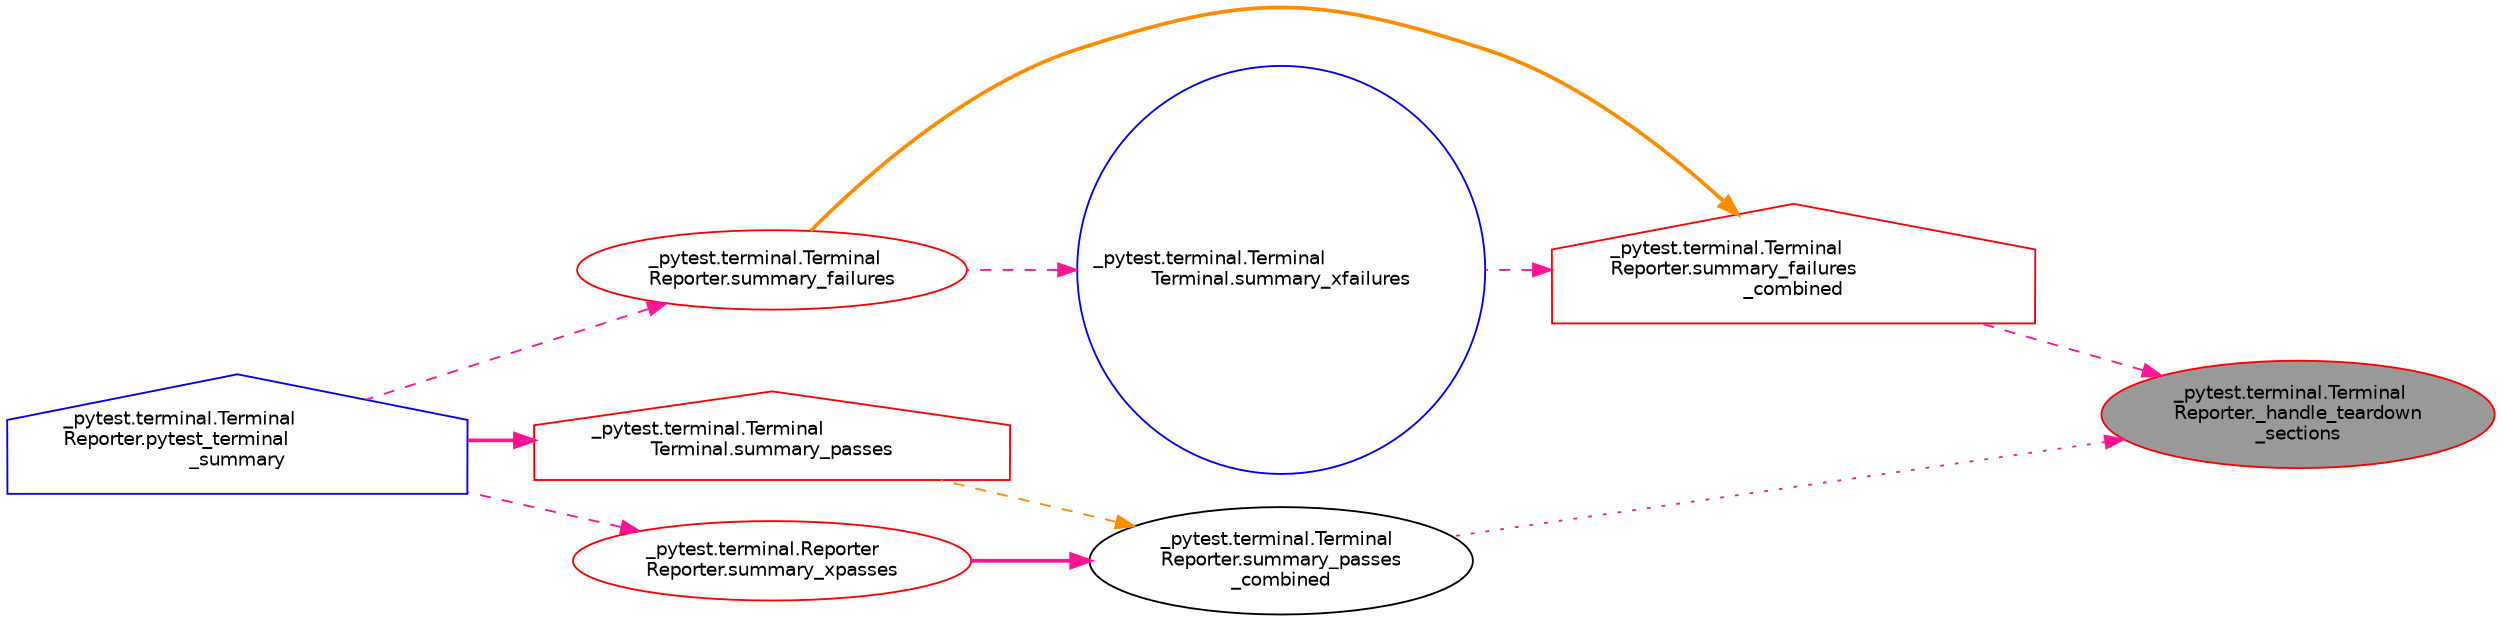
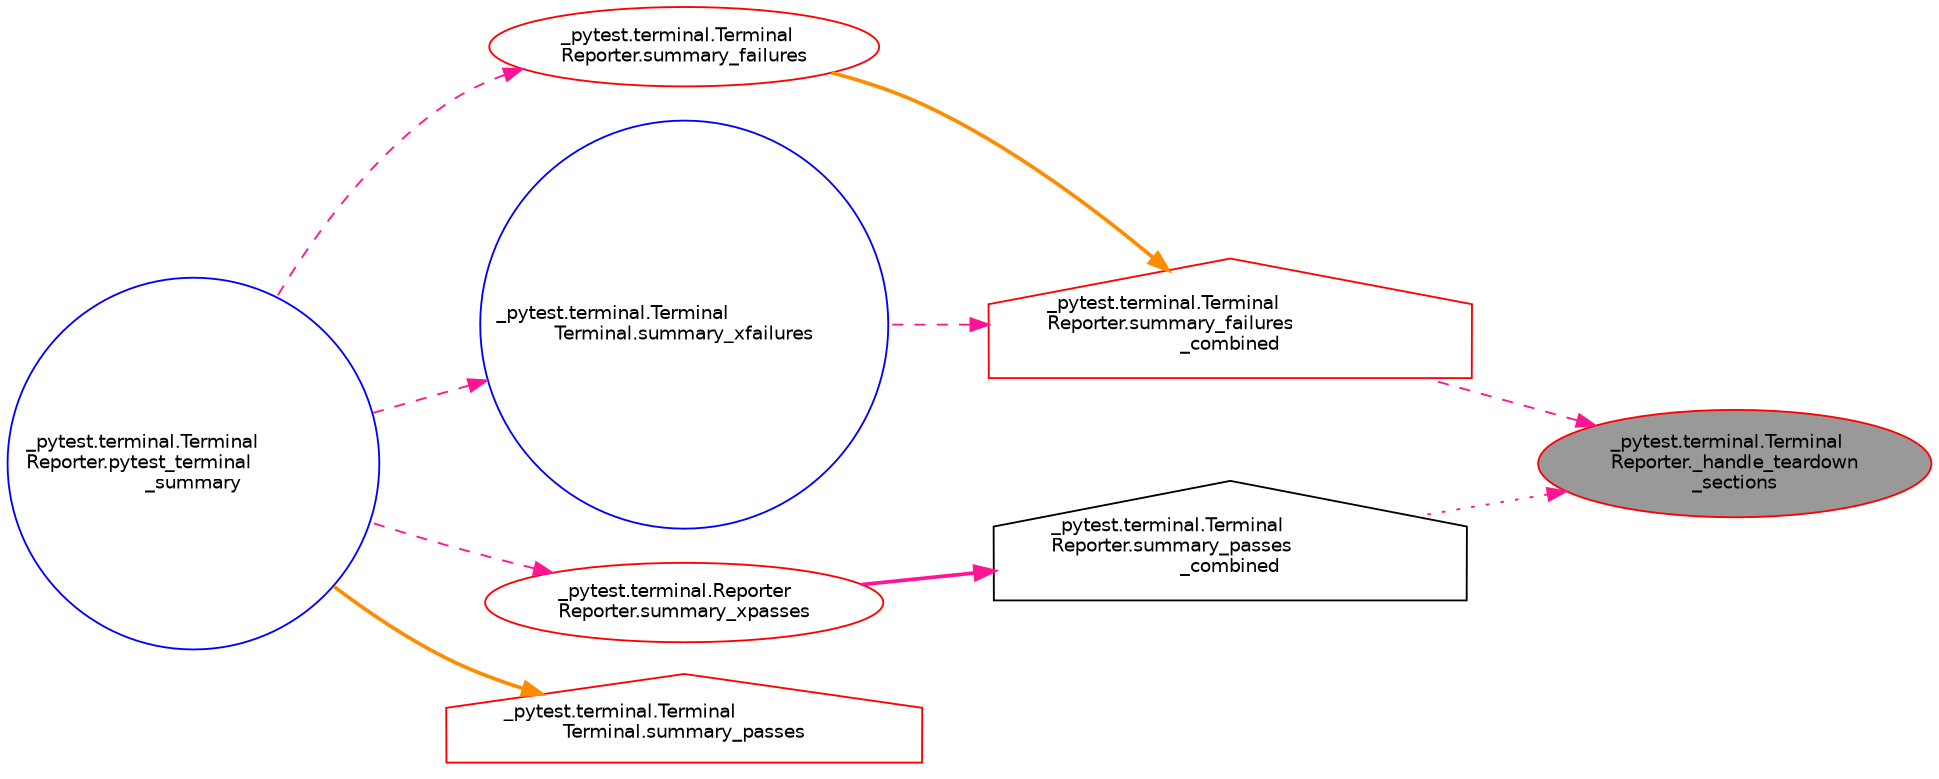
edge "_pytest.terminal.Terminal Reporter.summary_failures" -> "_pytest.terminal.Terminal Terminal.summary_xfailures": now "_pytest.terminal.Terminal Reporter.pytest_terminal _summary" -> "_pytest.terminal.Terminal Terminal.summary_xfailures"
node "_pytest.terminal.Terminal Reporter.pytest_terminal _summary": shape house -> circle
edge "_pytest.terminal.Terminal Reporter.pytest_terminal _summary" -> "_pytest.terminal.Terminal Terminal.summary_passes": color deeppink -> darkorange
edge "_pytest.terminal.Terminal Terminal.summary_passes" -> "_pytest.terminal.Terminal Reporter.summary_passes _combined": removed
node "_pytest.terminal.Terminal Reporter.summary_passes _combined": shape ellipse -> house
